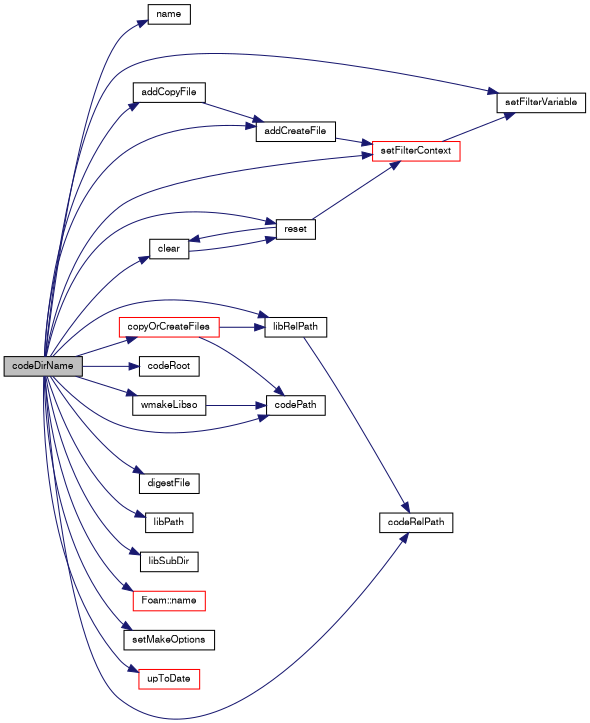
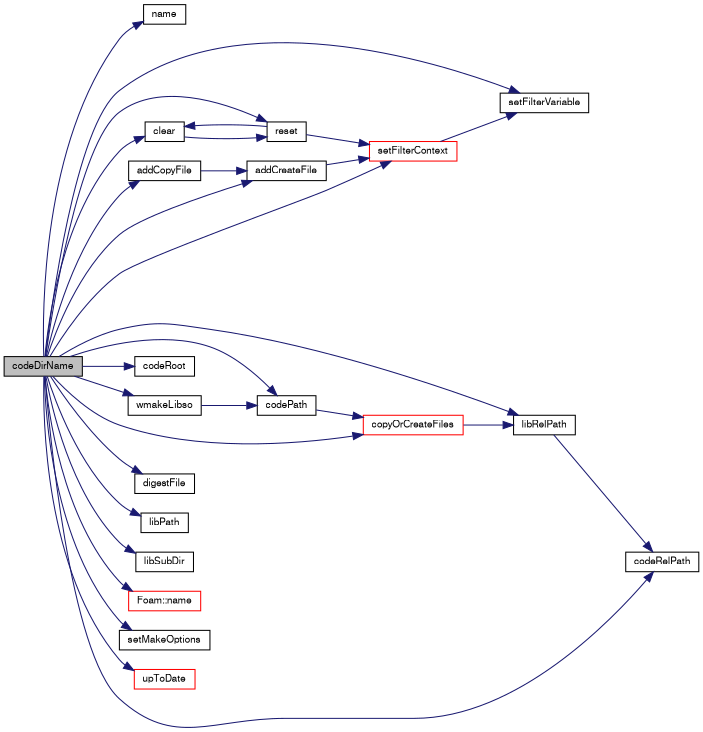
edge "copyOrCreateFiles" -> "codePath": reversed
